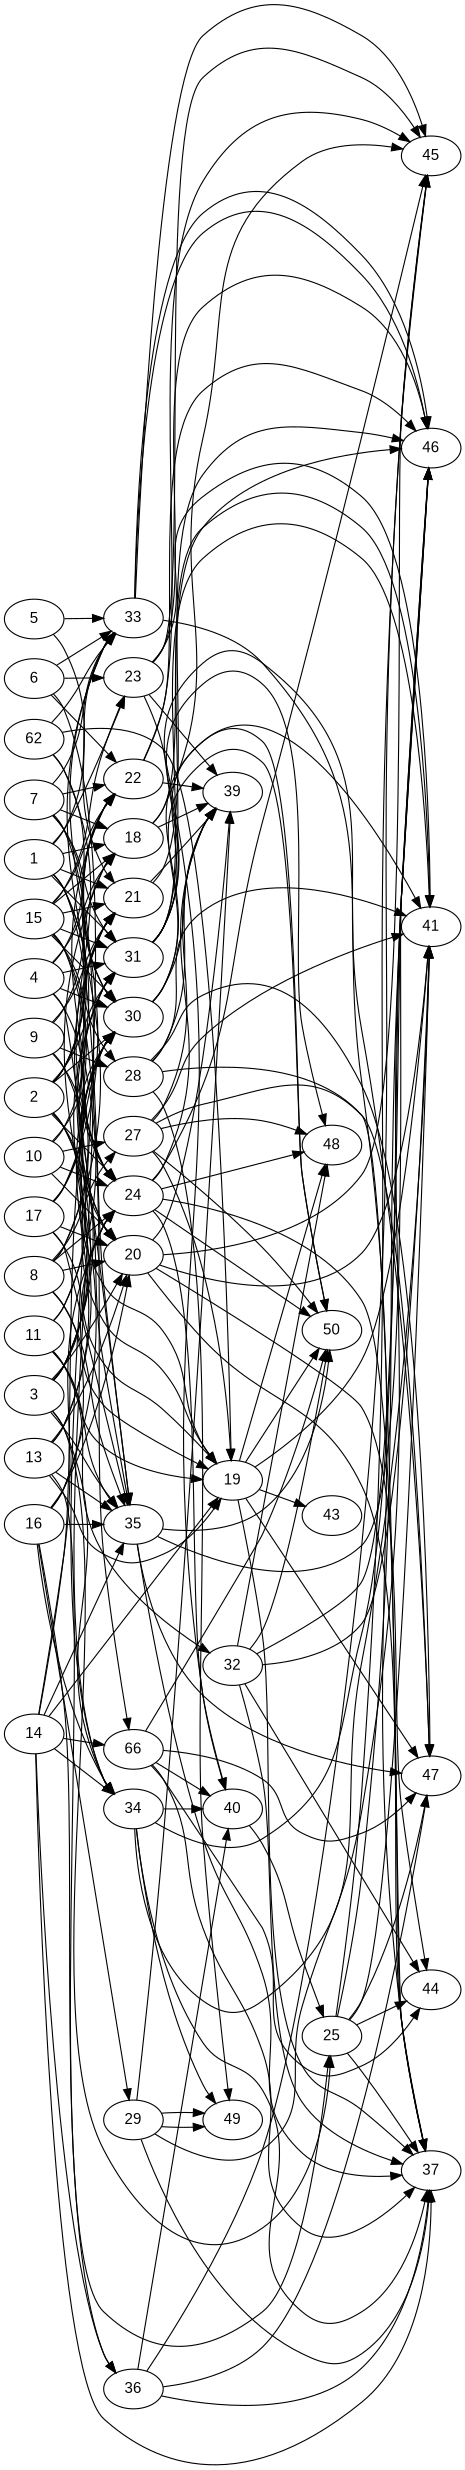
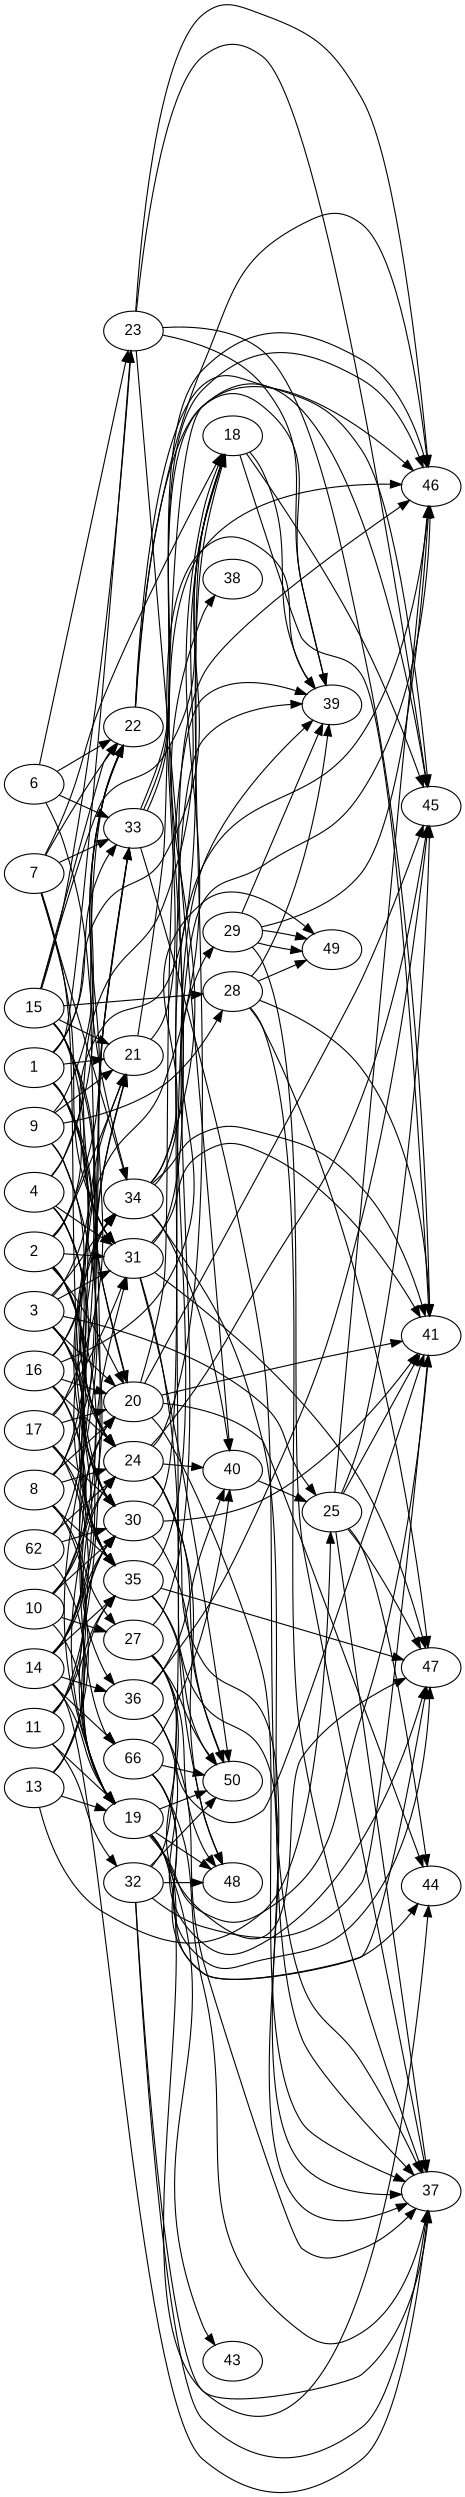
node "38": added
node "5": removed
edge "24" -> "39": now "24" -> "18"
edge "13" -> "31": now "14" -> "31"
edge "27" -> "19": now "10" -> "19"
